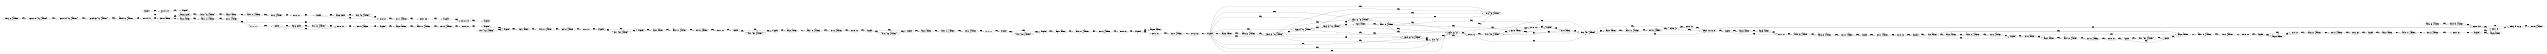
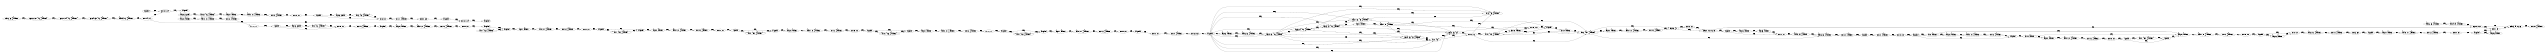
node "cbnz w0 , address": removed
node "adrp x20 , address": removed
edge "ldr x8 , [ x21 , # address ]" -> "csel x21 , x20 , x8 , eq": now "ldr x8 , [ x21 , # address ]" -> "add x3 , x3 , # address"
